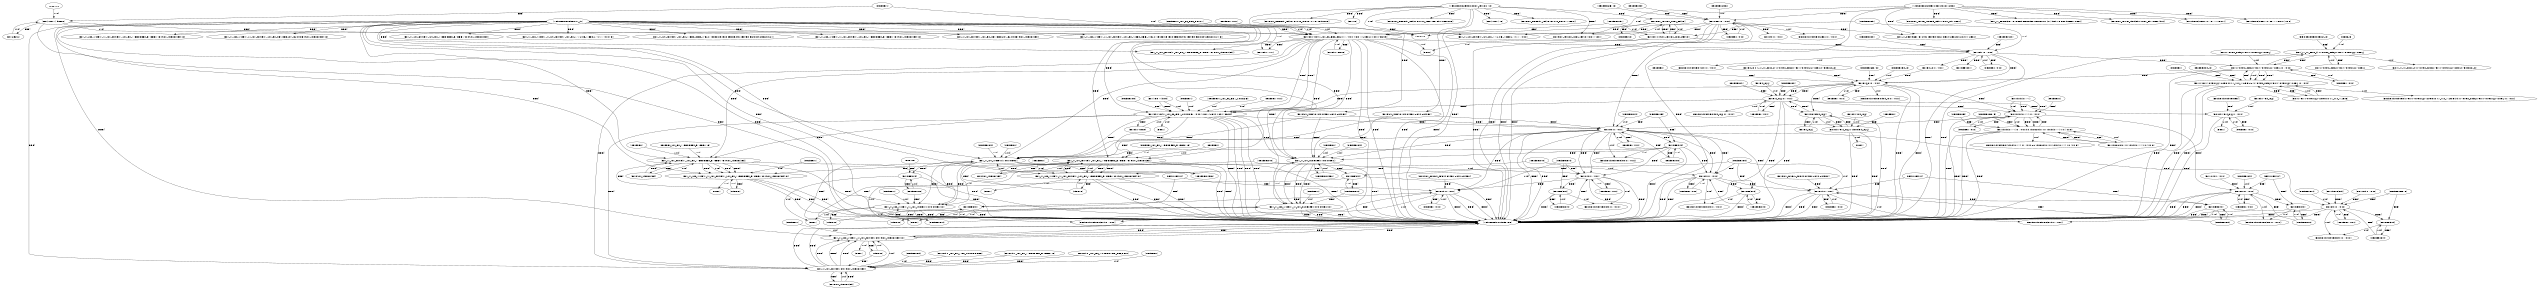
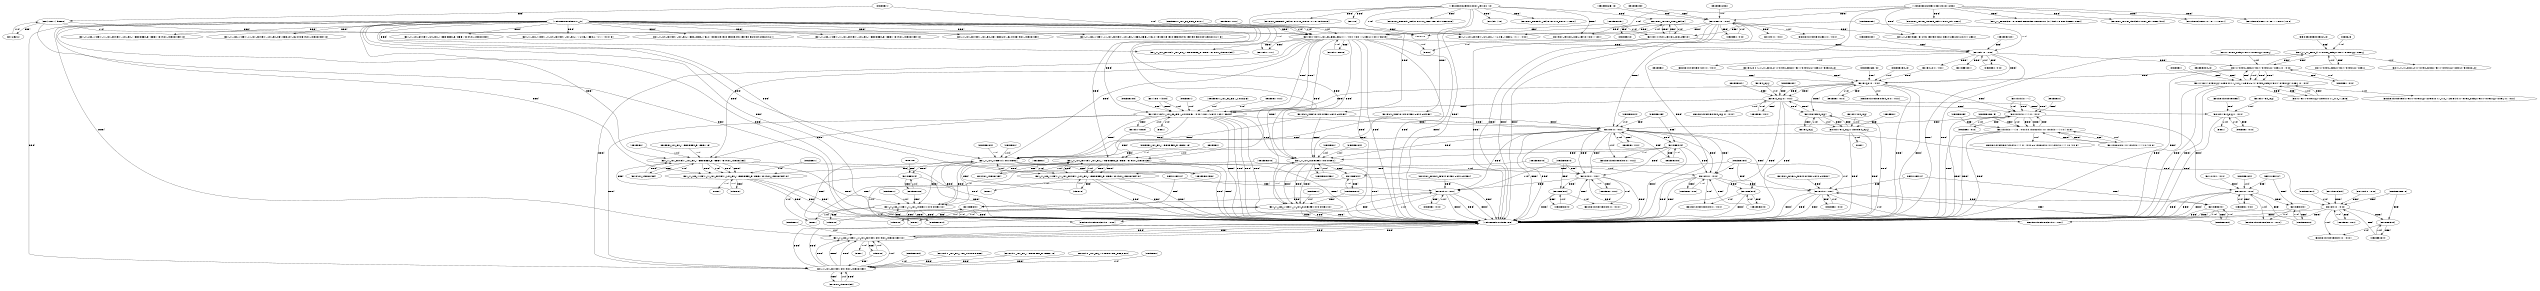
node "1000225": removed
node "(Call,(void *) sd)": label "(Call,(void *) sd)" -> "(Call,(ctx *) sd)"
